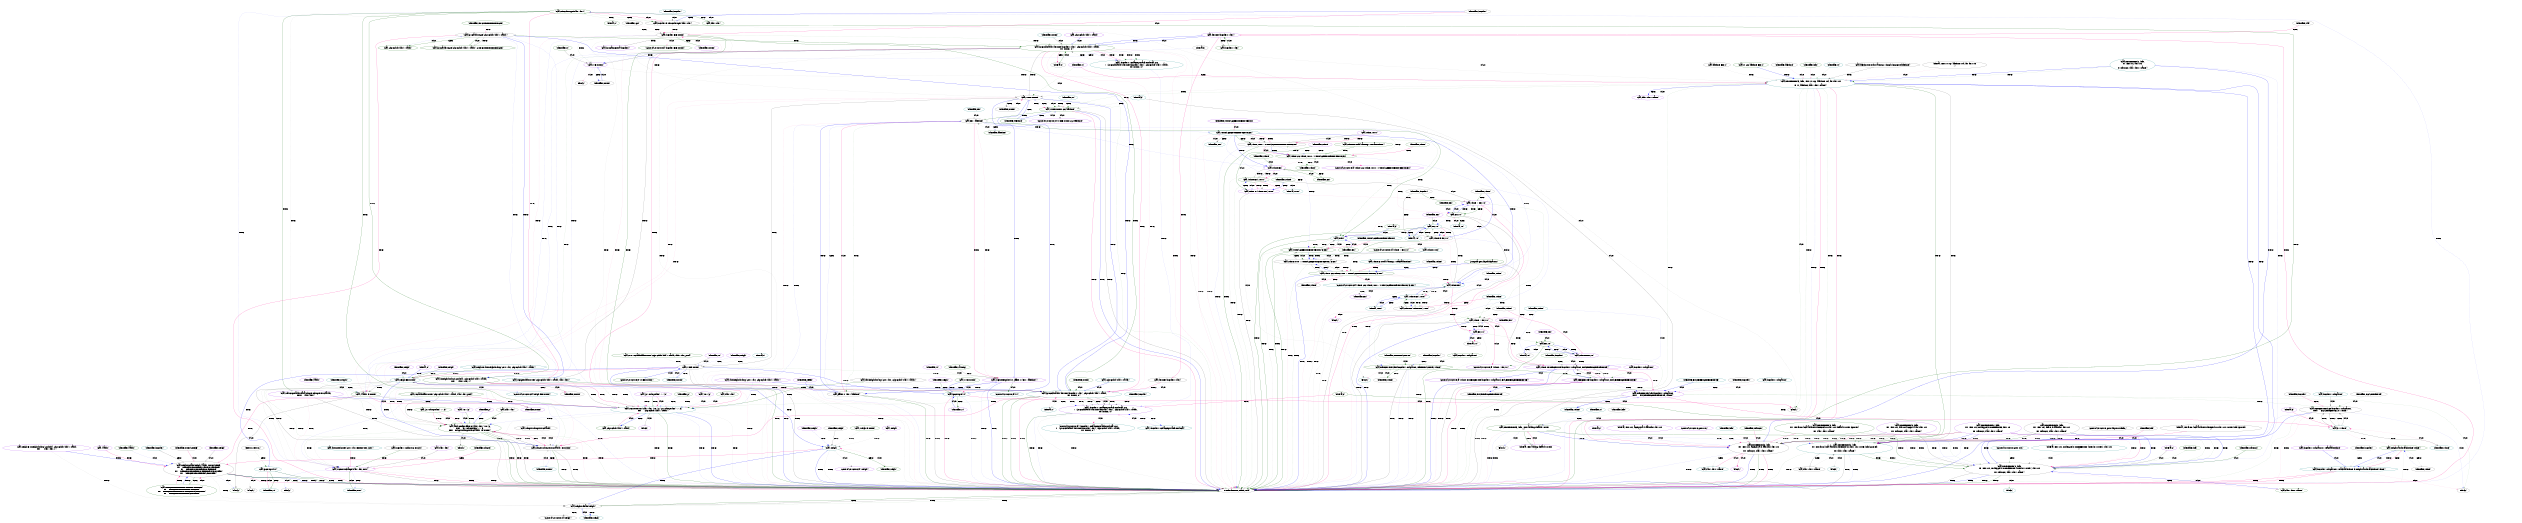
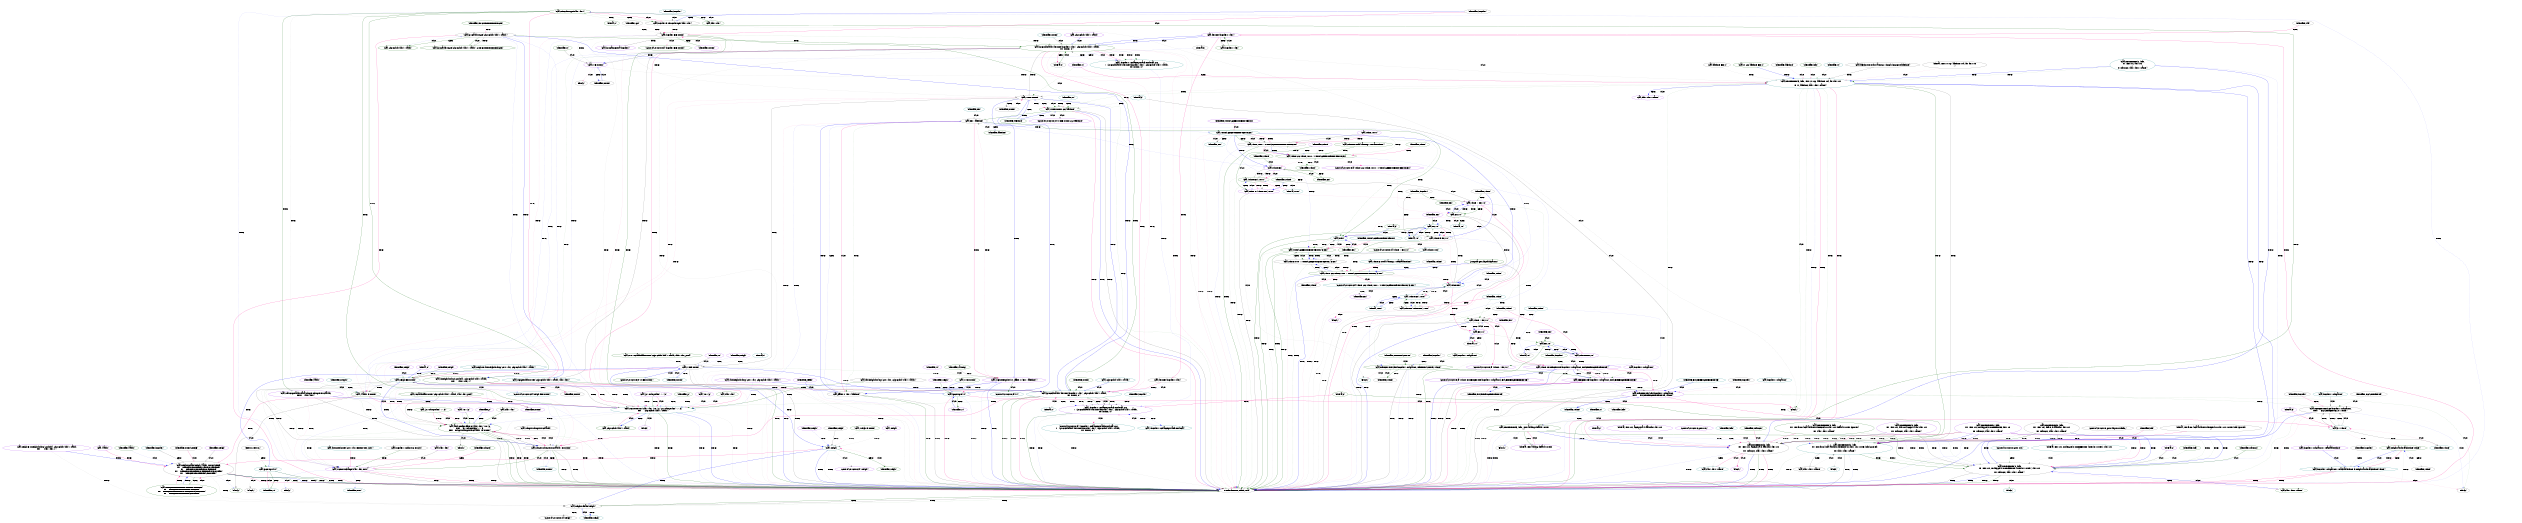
edge "(Identifier,mtu)" -> "(Call,rt6_mtu_change(skb->dev, mtu))": now "(Call,ndopts.nd_opts_src_lladdr != NULL)" -> "(Call,rt6_mtu_change(skb->dev, mtu))"
